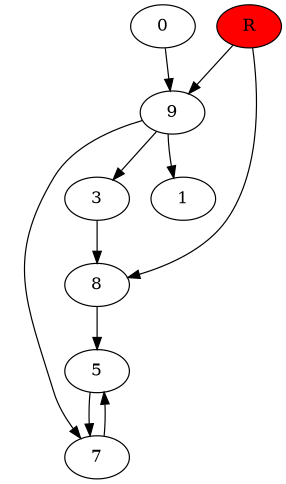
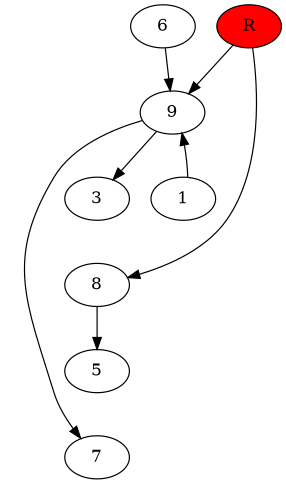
node "0": label "0" -> "6"
edge "9" -> "1": reversed
edge "3" -> "8": removed
edge "5" -> "7": removed
edge "7" -> "5": removed
